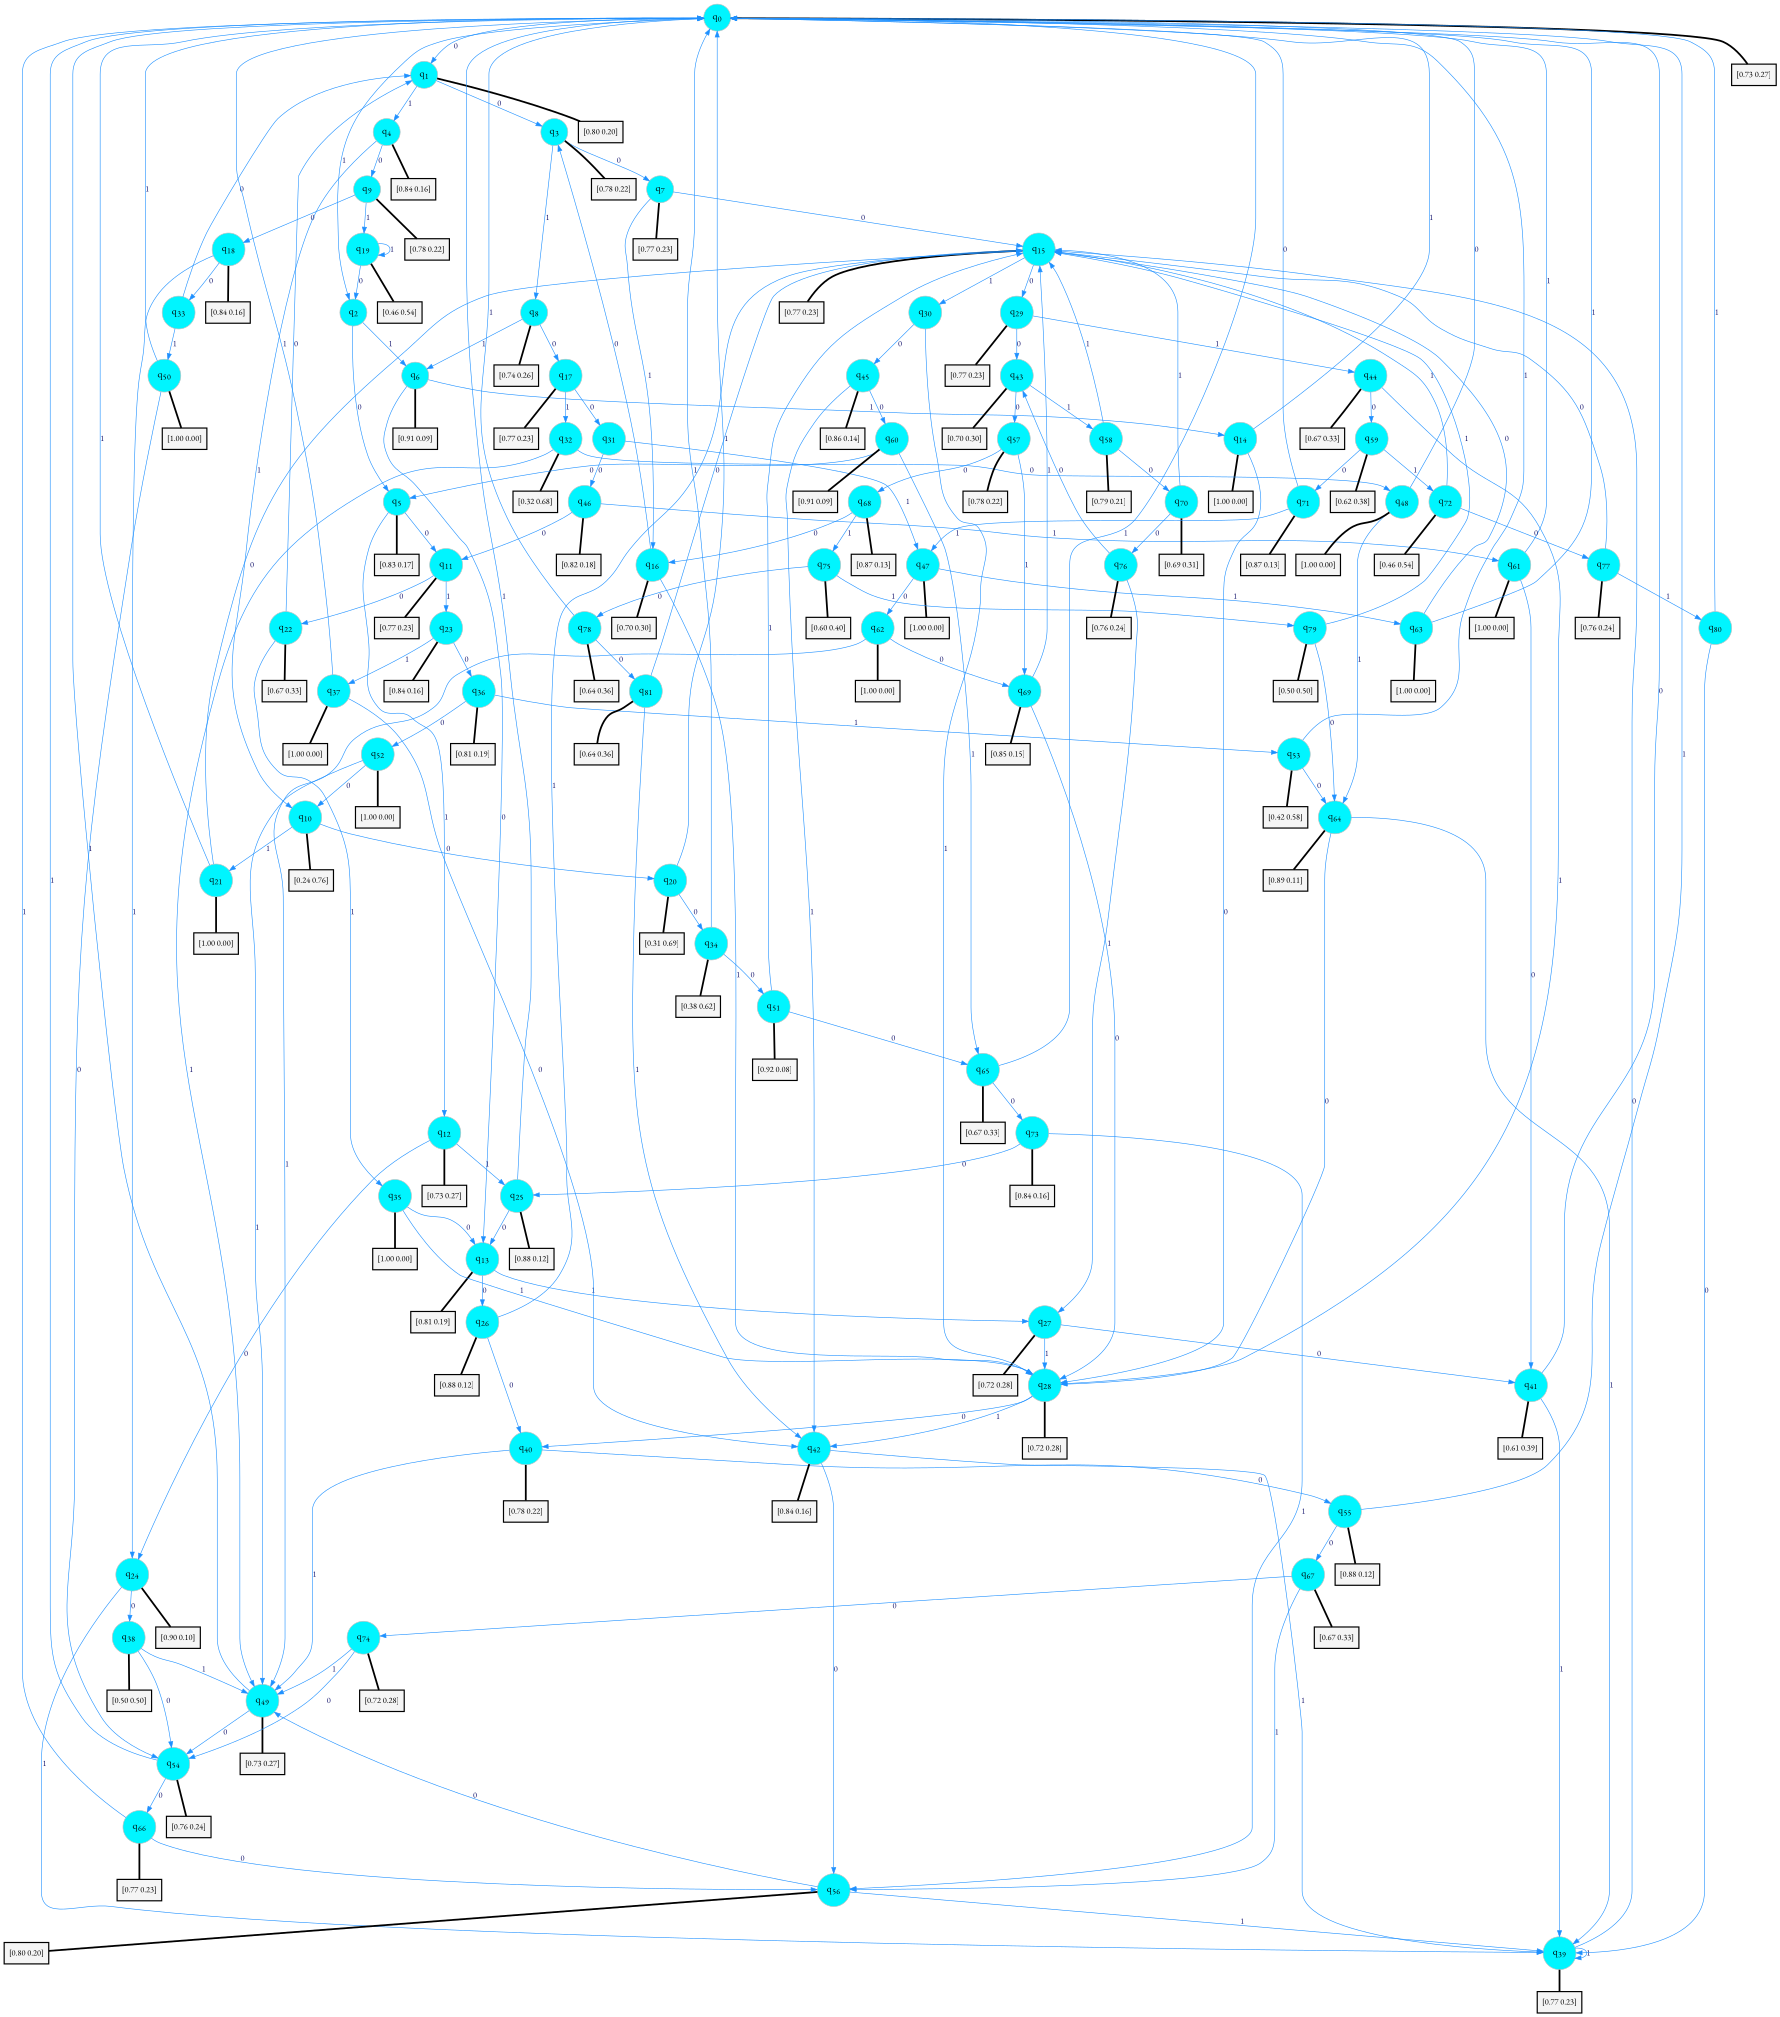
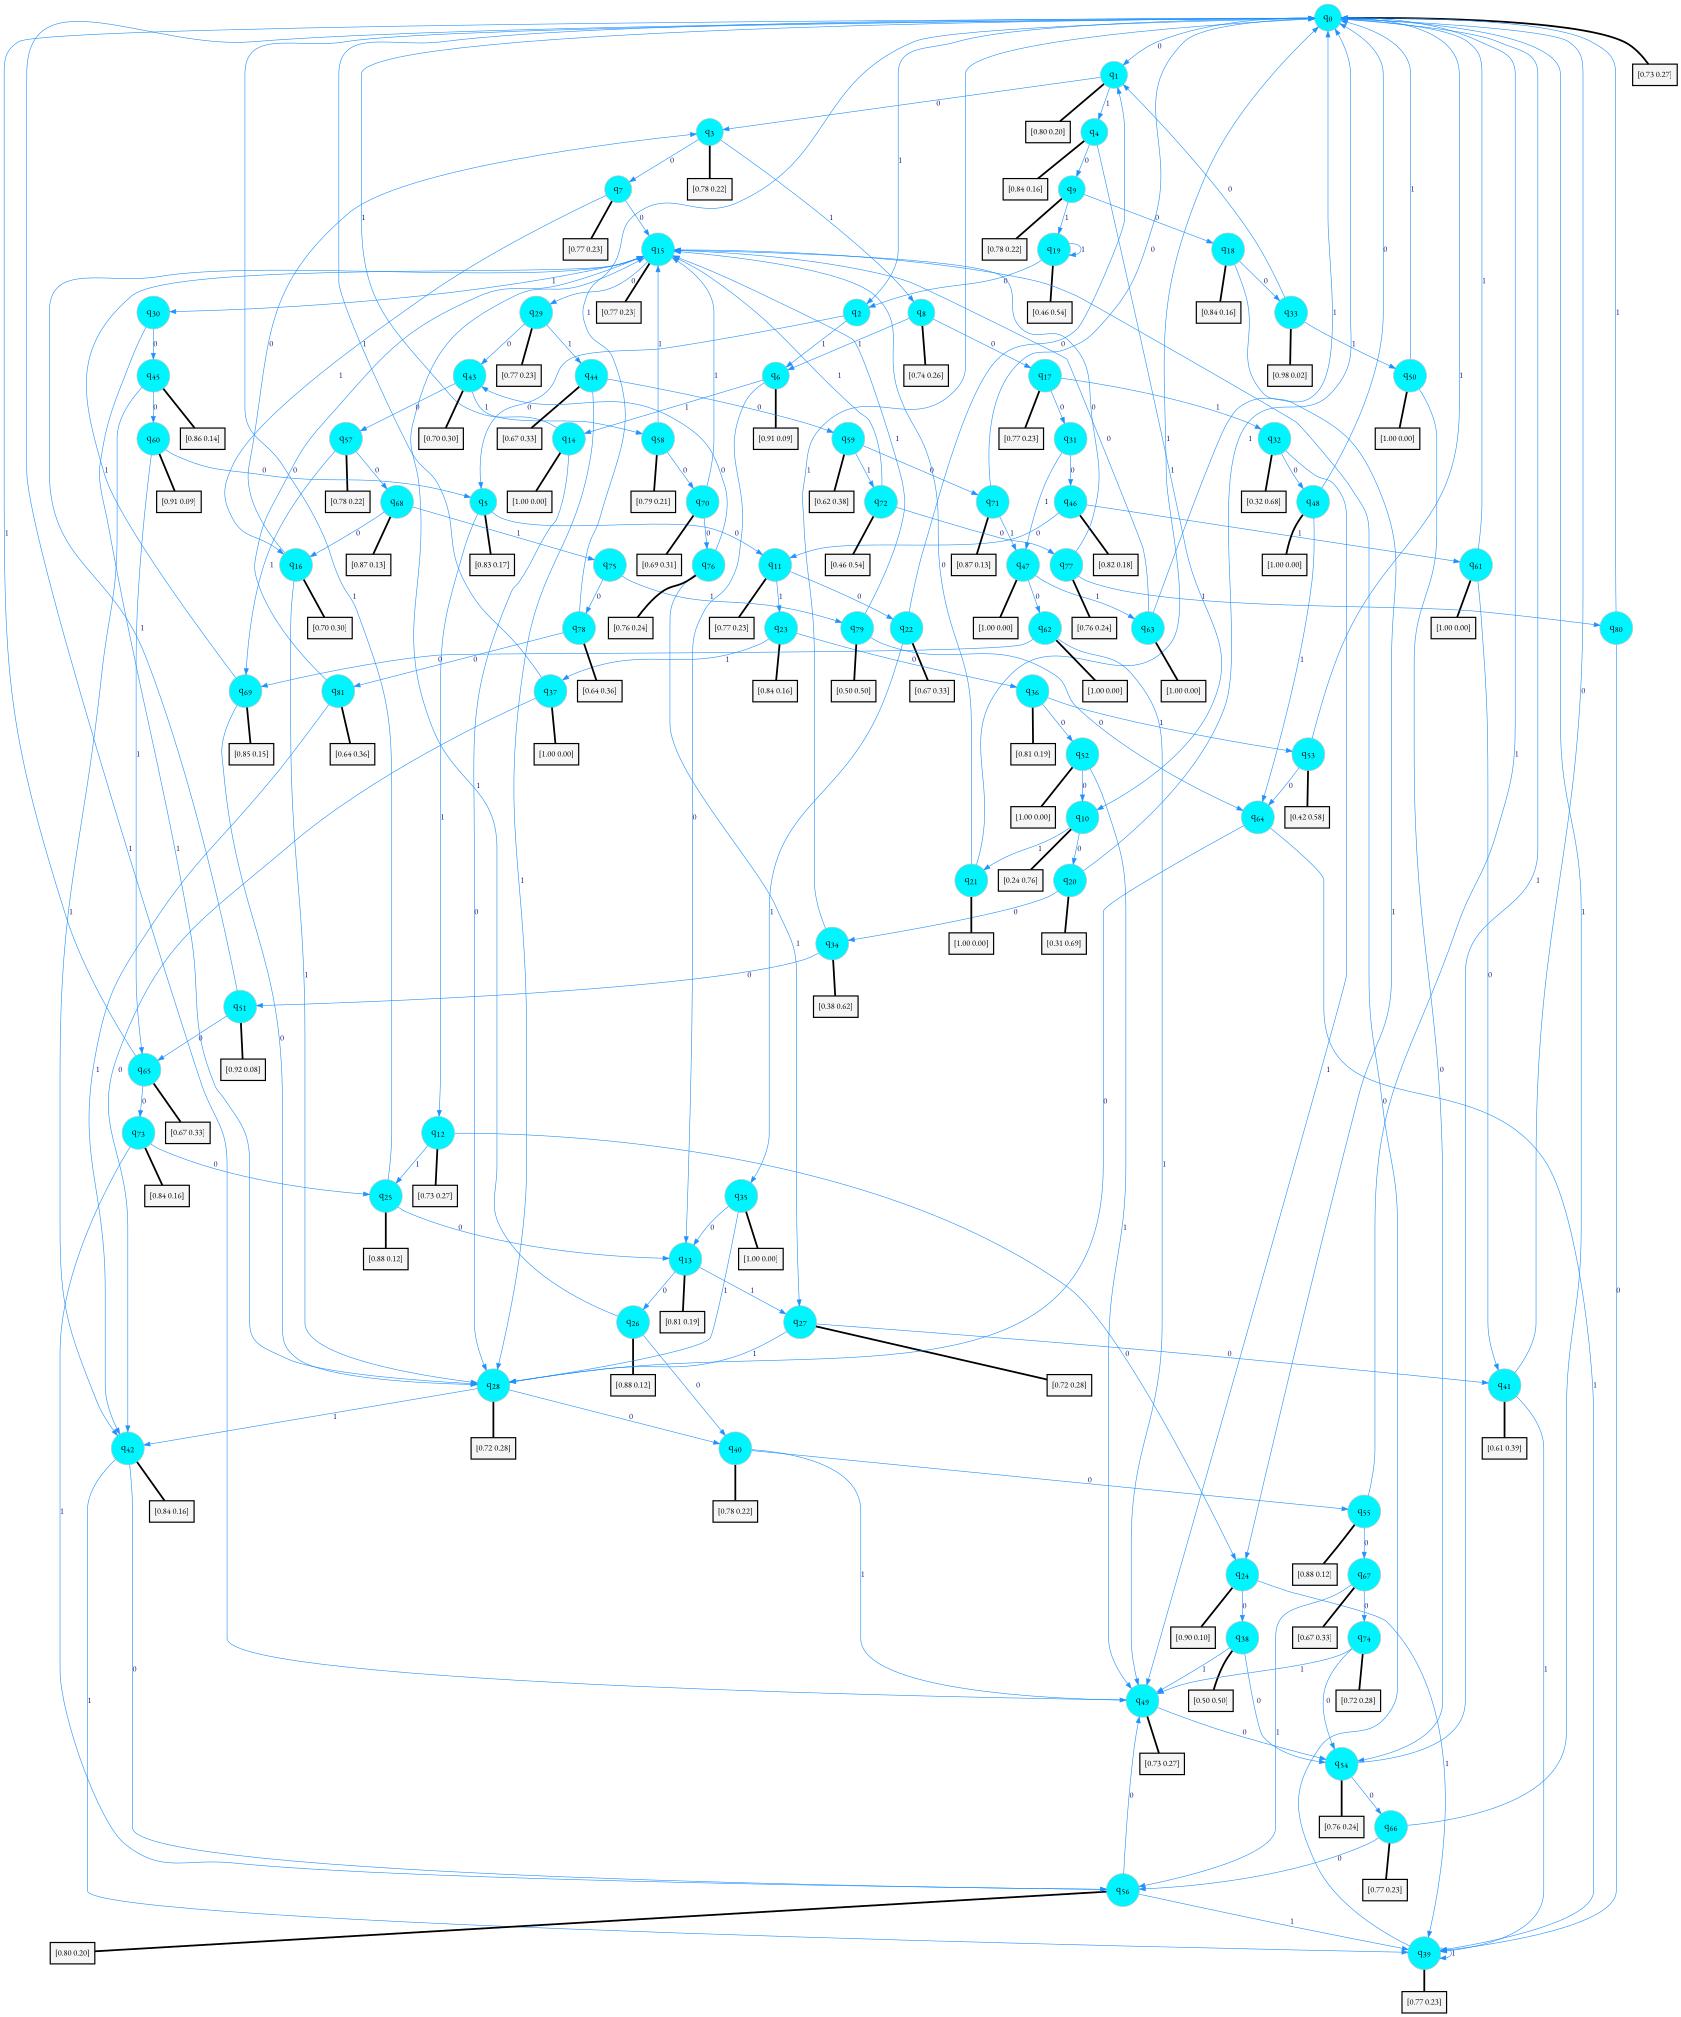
node "[0.98 0.02]": added
node "[0.60 0.40]": removed
node "[0.89 0.11]": removed
